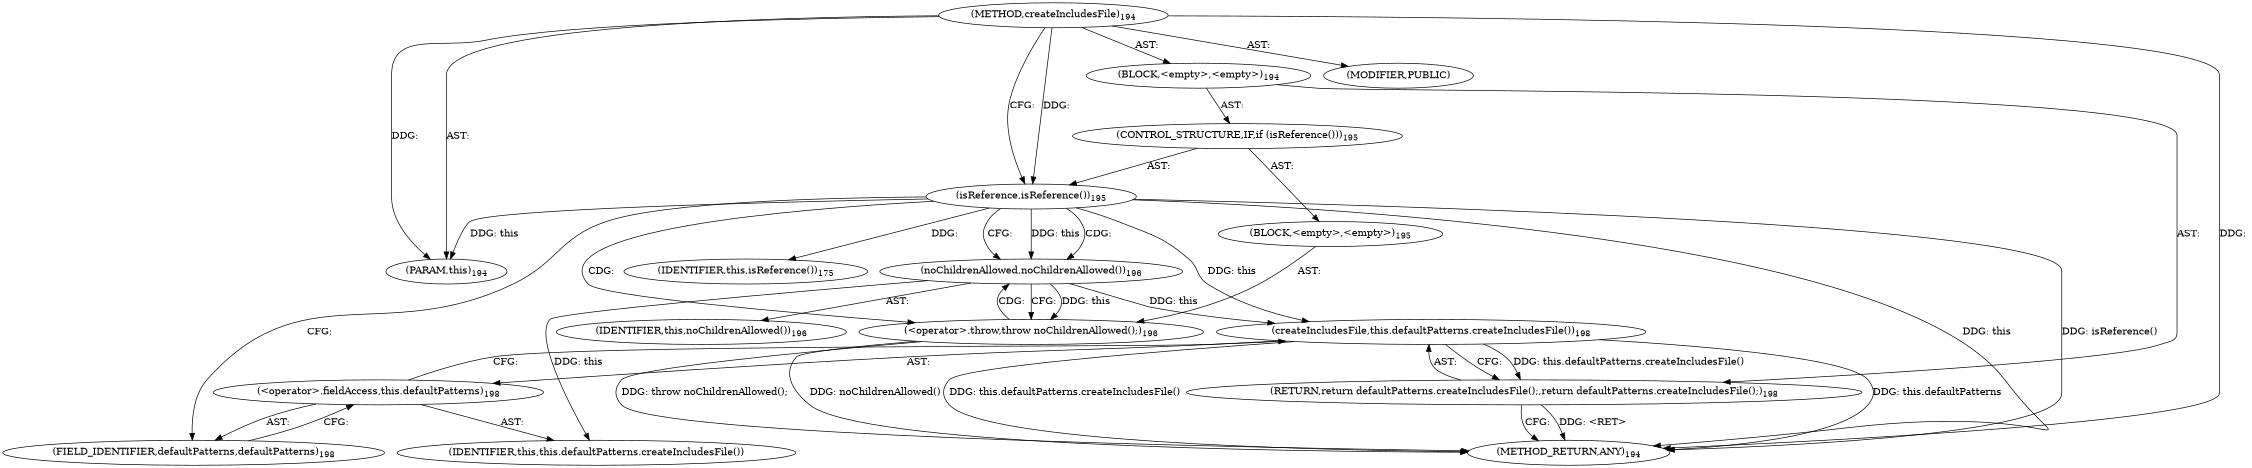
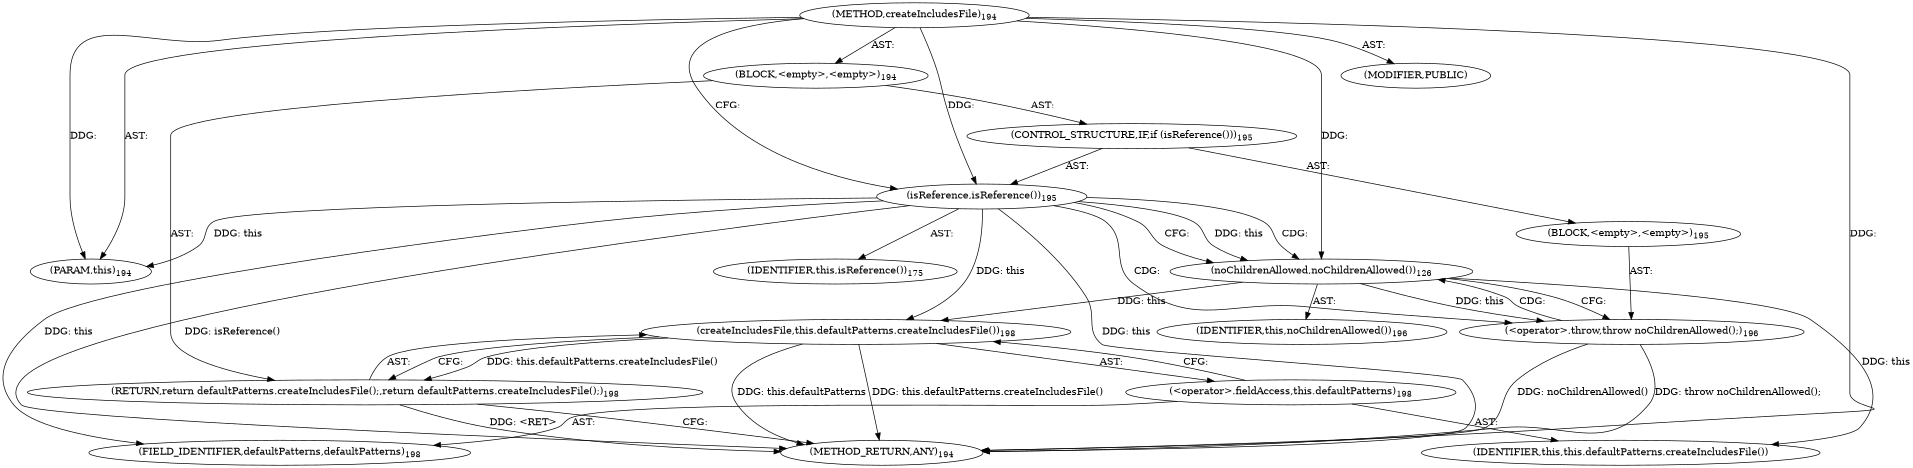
edge "(METHOD,createIncludesFile)" -> "(noChildrenAllowed,noChildrenAllowed())": added, label "DDG:"
edge "(isReference,isReference())" -> "(IDENTIFIER,this,isReference())": label "DDG: " -> "AST: "
node "(noChildrenAllowed,noChildrenAllowed())": text "196" -> "126"
edge "(isReference,isReference())" -> "(FIELD_IDENTIFIER,defaultPatterns,defaultPatterns)": label "CFG: " -> "DDG: this"
edge "(FIELD_IDENTIFIER,defaultPatterns,defaultPatterns)" -> "(<operator>.fieldAccess,this.defaultPatterns)": removed, label "CFG:"
